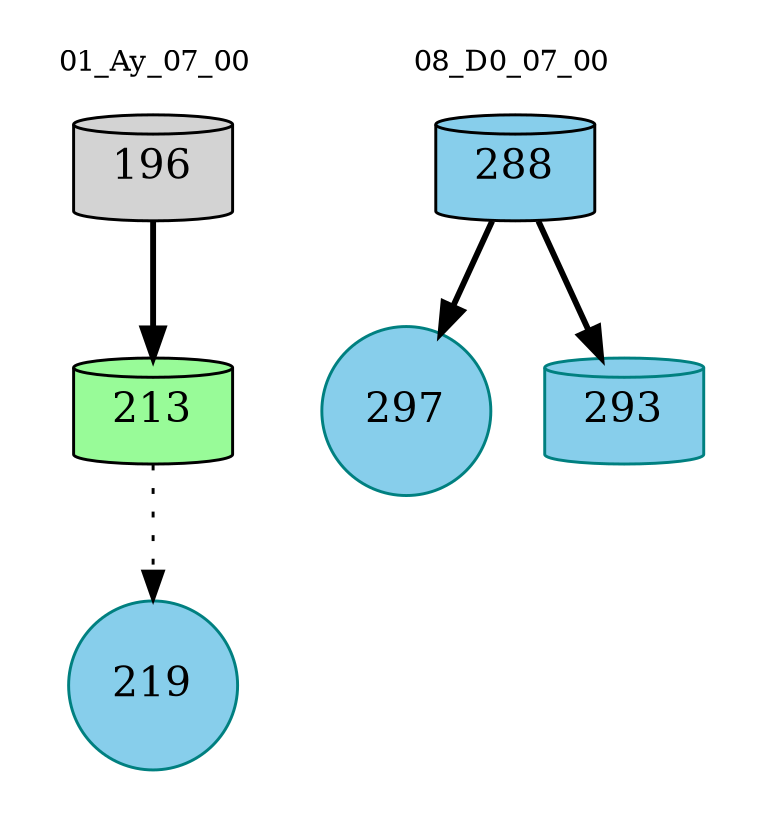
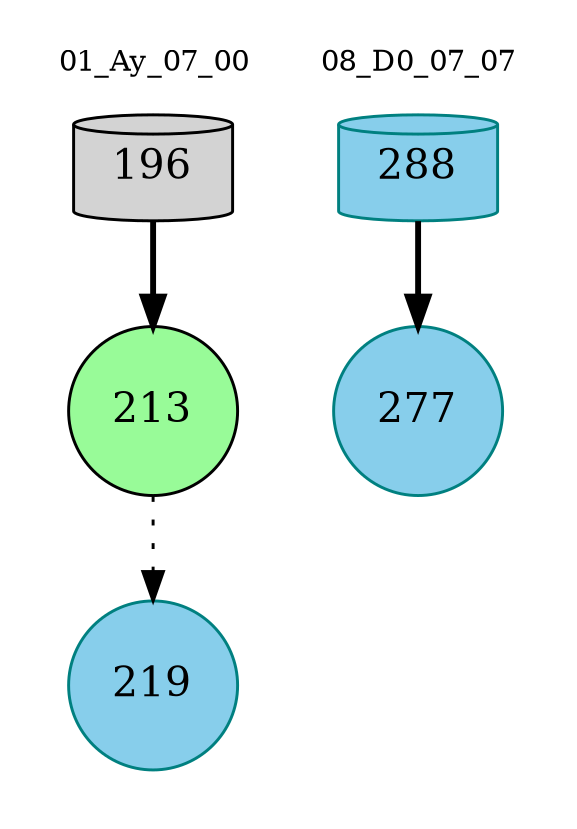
cluster "08_D0_07_00": label "08_D0_07_00" -> "08_D0_07_07"
node "288": color black -> teal
node "213": shape cylinder -> circle
node "297": label "297" -> "277"
node "293": removed
